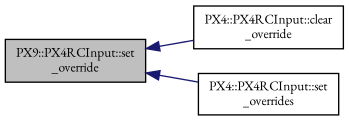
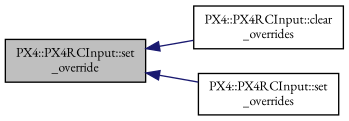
node "PX4::PX4RCInput::clear _override": label "PX4::PX4RCInput::clear _override" -> "PX4::PX4RCInput::clear _overrides"
node "PX9::PX4RCInput::set _override": label "PX9::PX4RCInput::set _override" -> "PX4::PX4RCInput::set _override"
